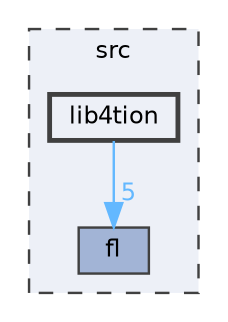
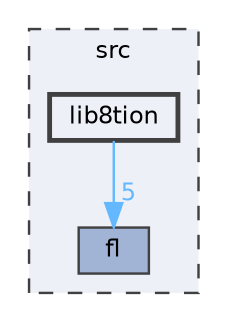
node "lib4tion": label "lib4tion" -> "lib8tion"
